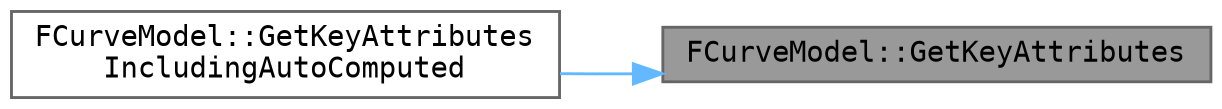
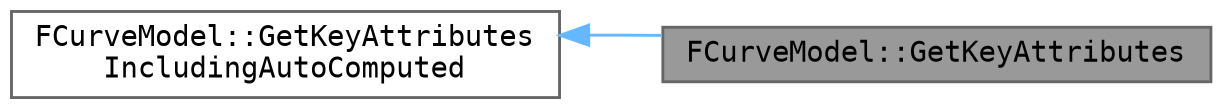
edge "FCurveModel::GetKeyAttributes IncludingAutoComputed" -> "FCurveModel::GetKeyAttributes": reversed
